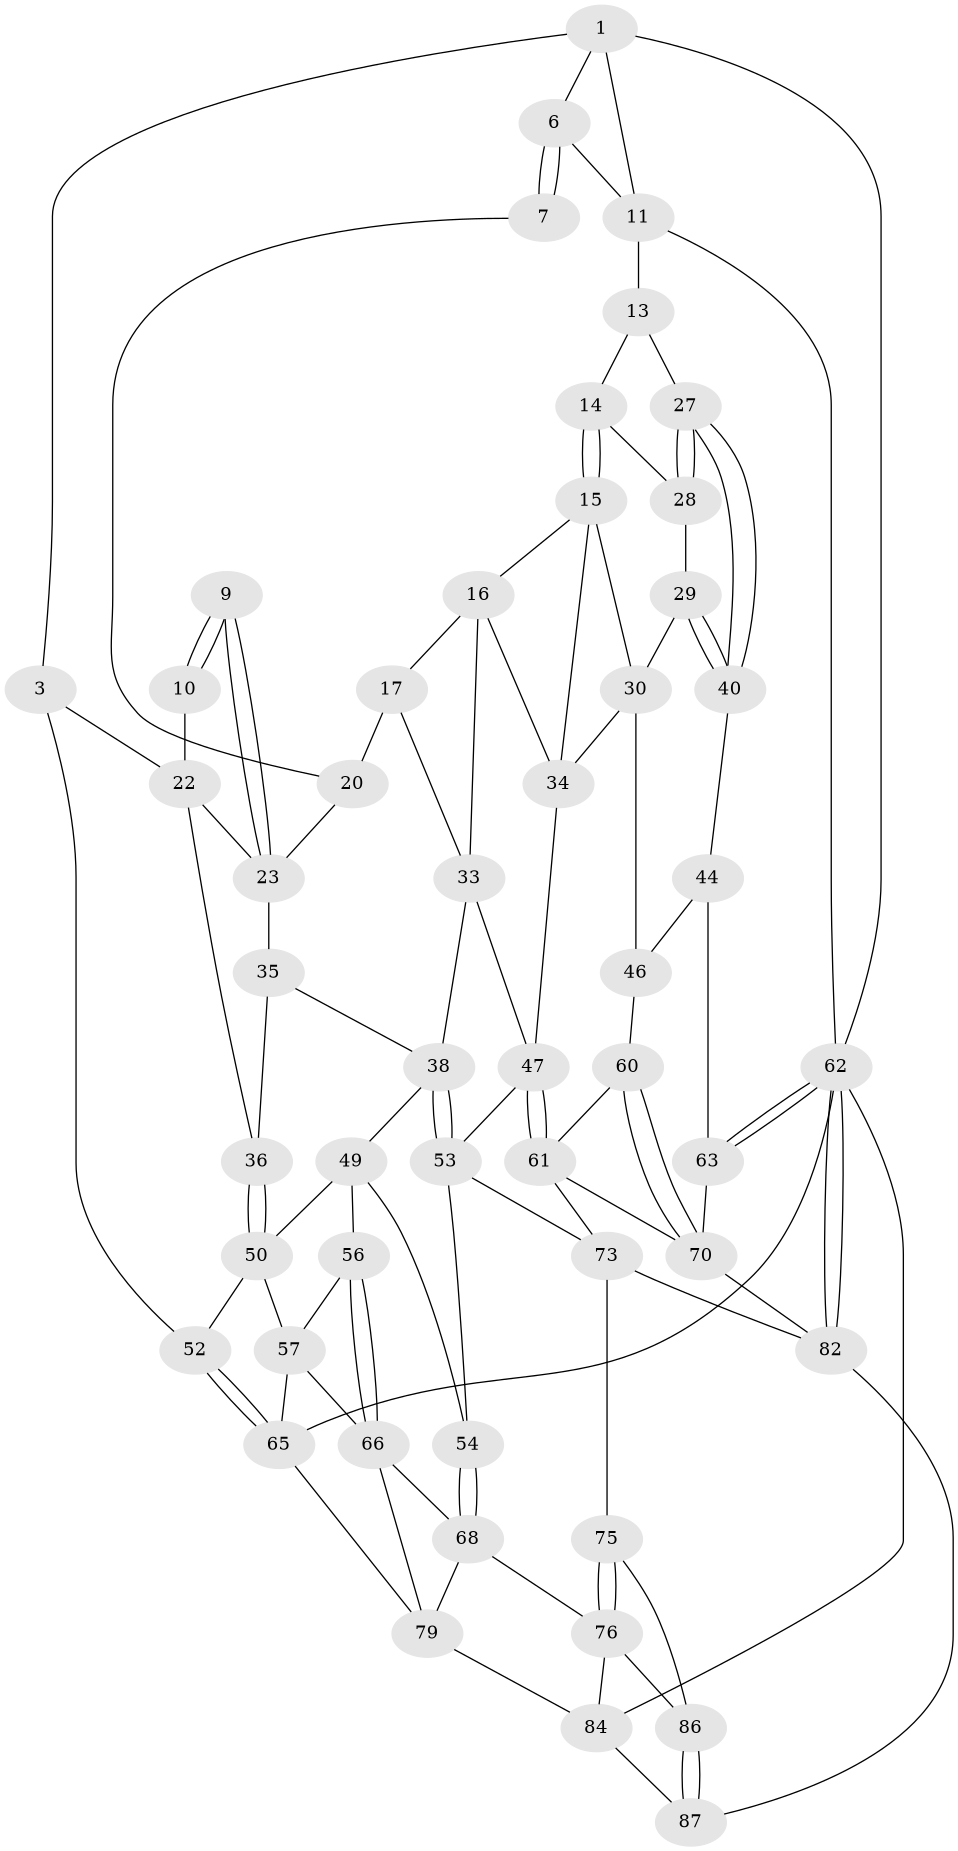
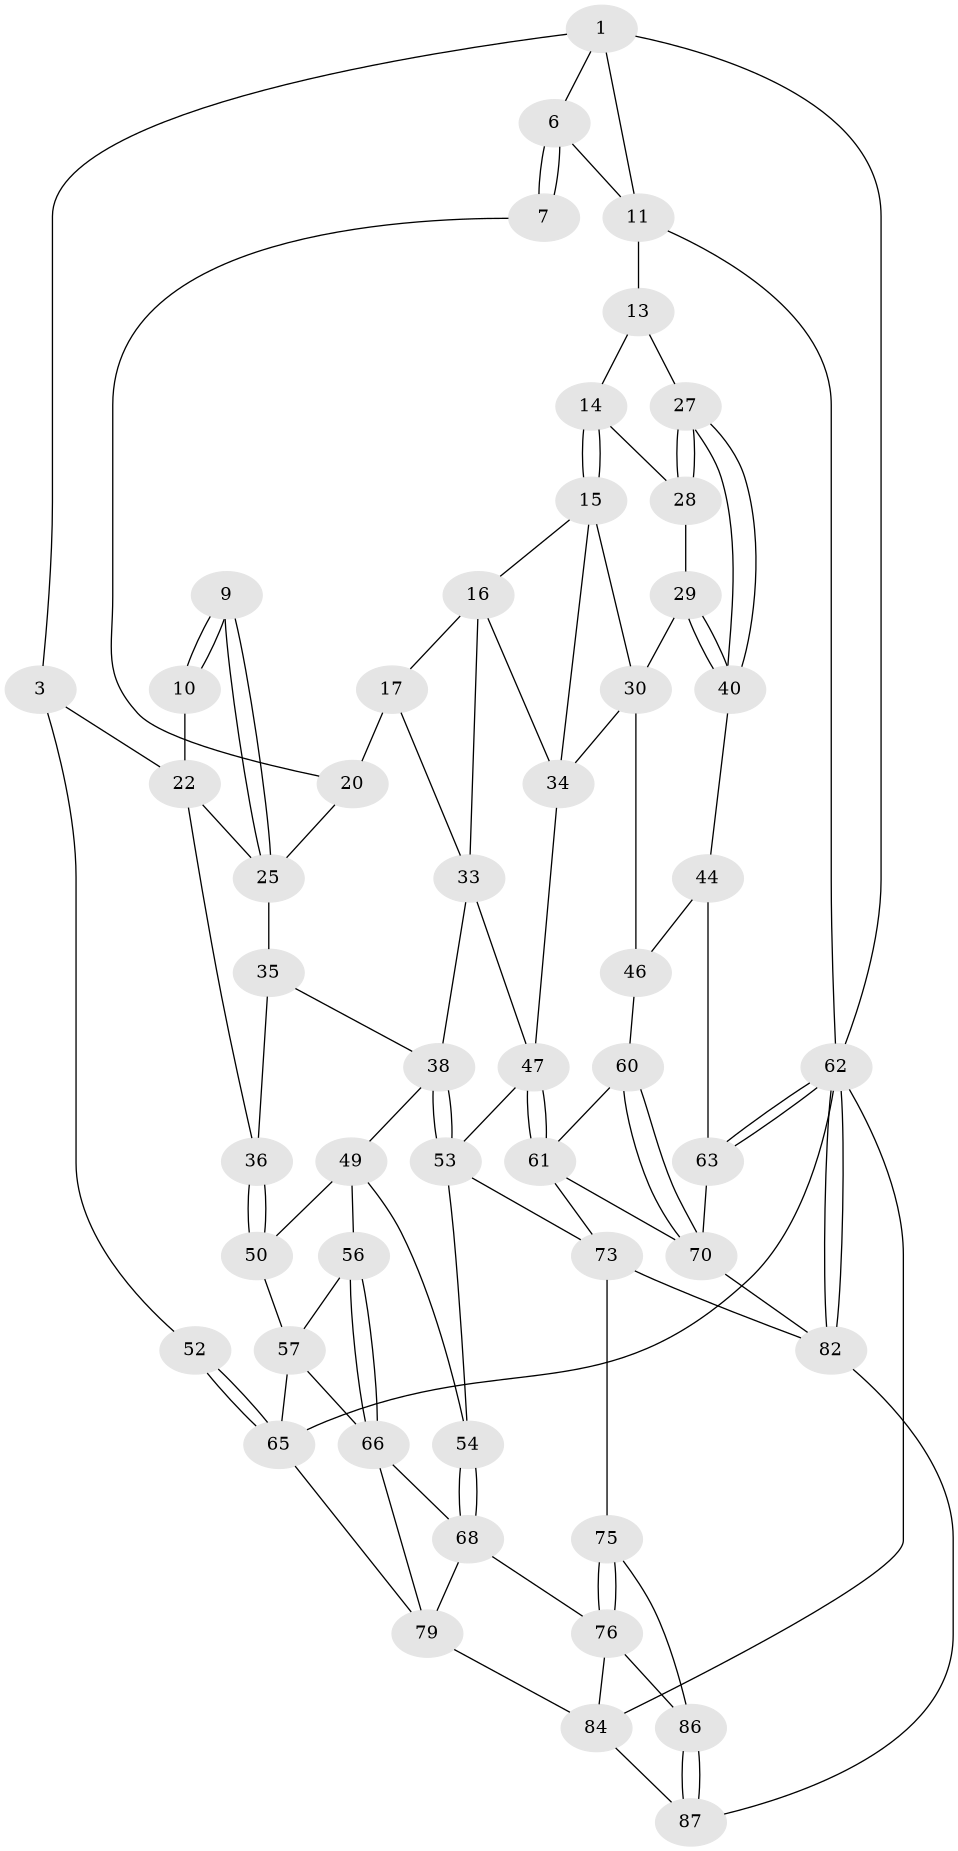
node "23": label "23" -> "25"
edge "50" -- "52": removed
